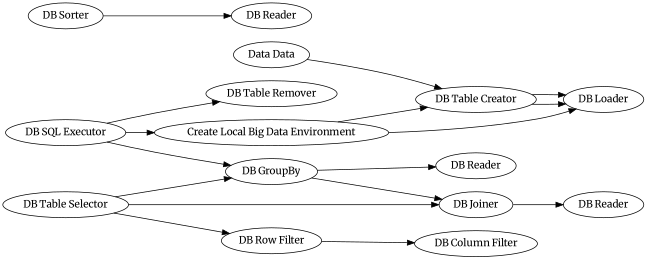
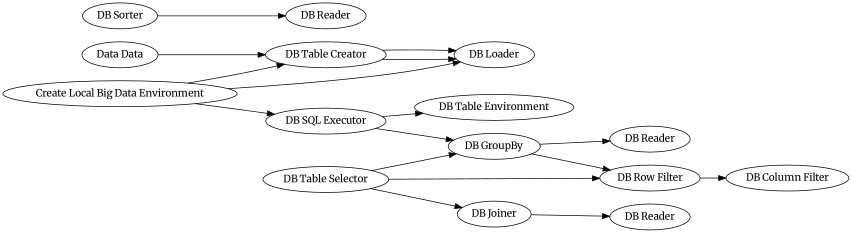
node "DB Table Remover": label "DB Table Remover" -> "DB Table Environment"
edge "DB SQL Executor" -> "Create Local Big Data Environment": reversed
edge "DB GroupBy" -> "DB Joiner": now "DB GroupBy" -> "DB Row Filter"
